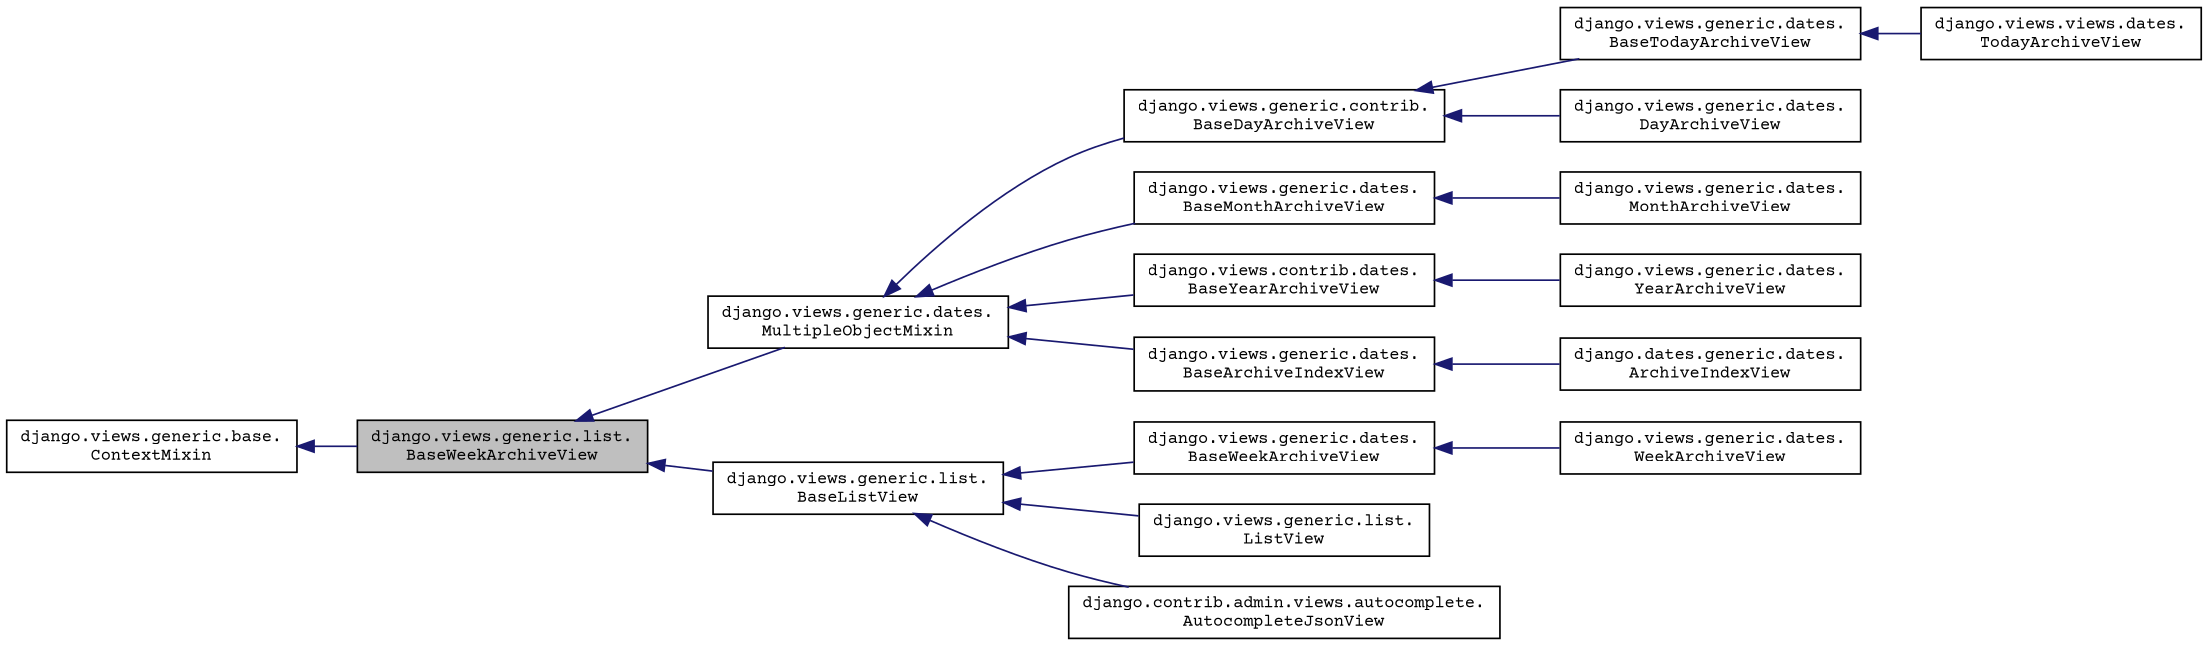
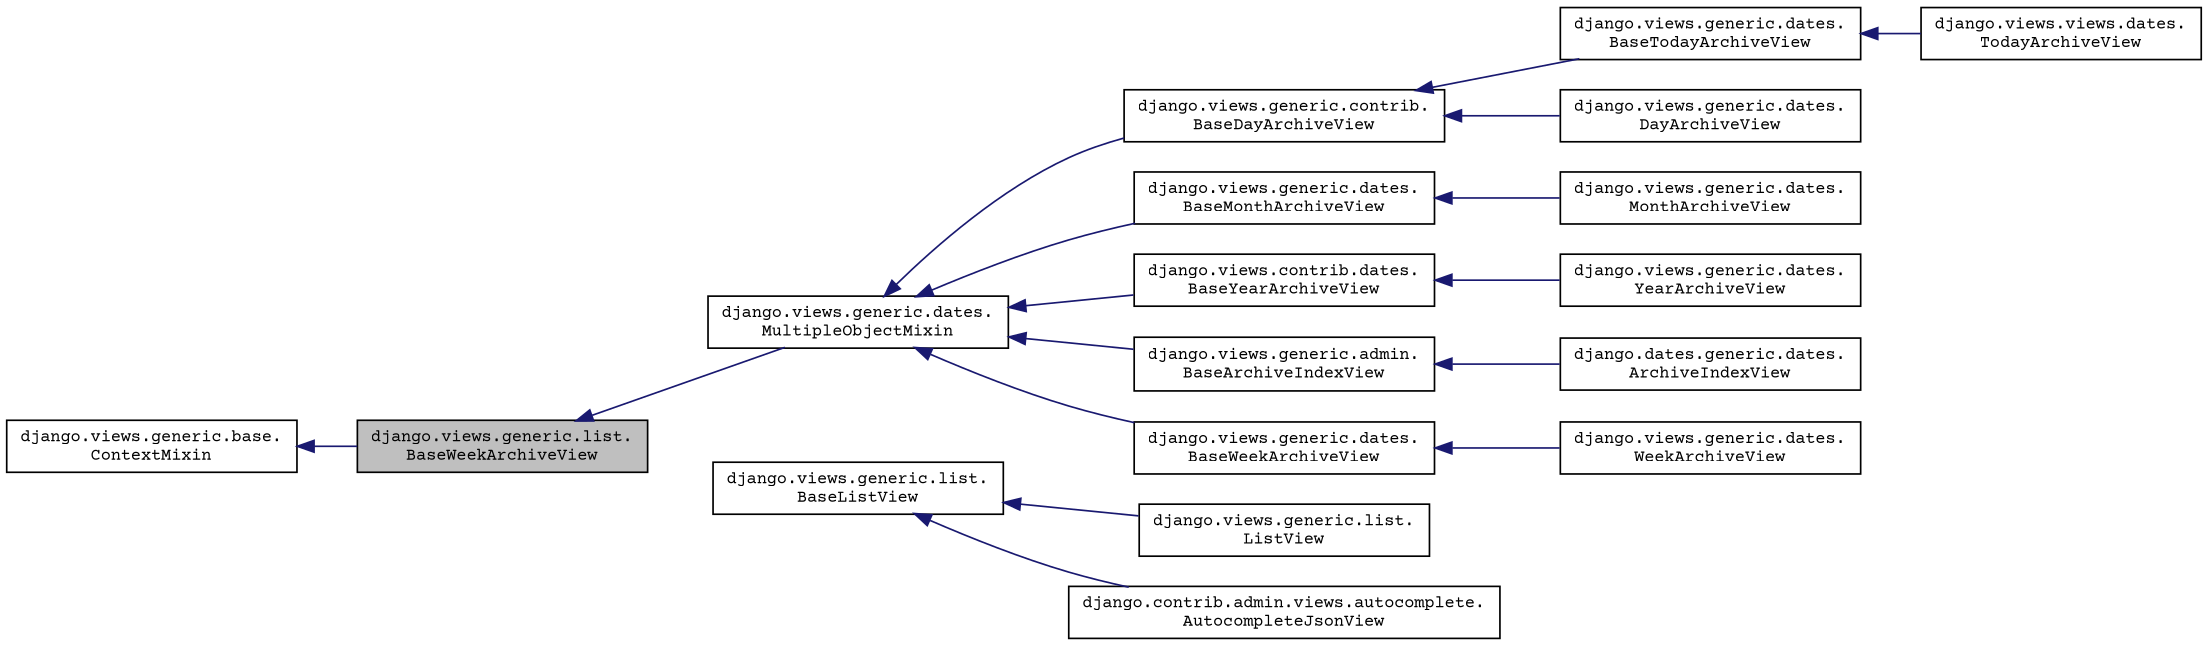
node "django.views.generic.dates. BaseArchiveIndexView": label "django.views.generic.dates. BaseArchiveIndexView" -> "django.views.generic.admin. BaseArchiveIndexView"
edge "django.views.generic.list. BaseListView" -> "django.views.generic.list. BaseWeekArchiveView": removed
edge "django.views.generic.dates. BaseWeekArchiveView" -> "django.views.generic.list. BaseListView": now "django.views.generic.dates. BaseWeekArchiveView" -> "django.views.generic.dates. MultipleObjectMixin"
